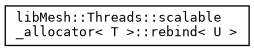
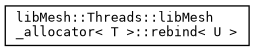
node "libMesh::Threads::scalable _allocator< T >::rebind< U >": label "libMesh::Threads::scalable _allocator< T >::rebind< U >" -> "libMesh::Threads::libMesh _allocator< T >::rebind< U >"
